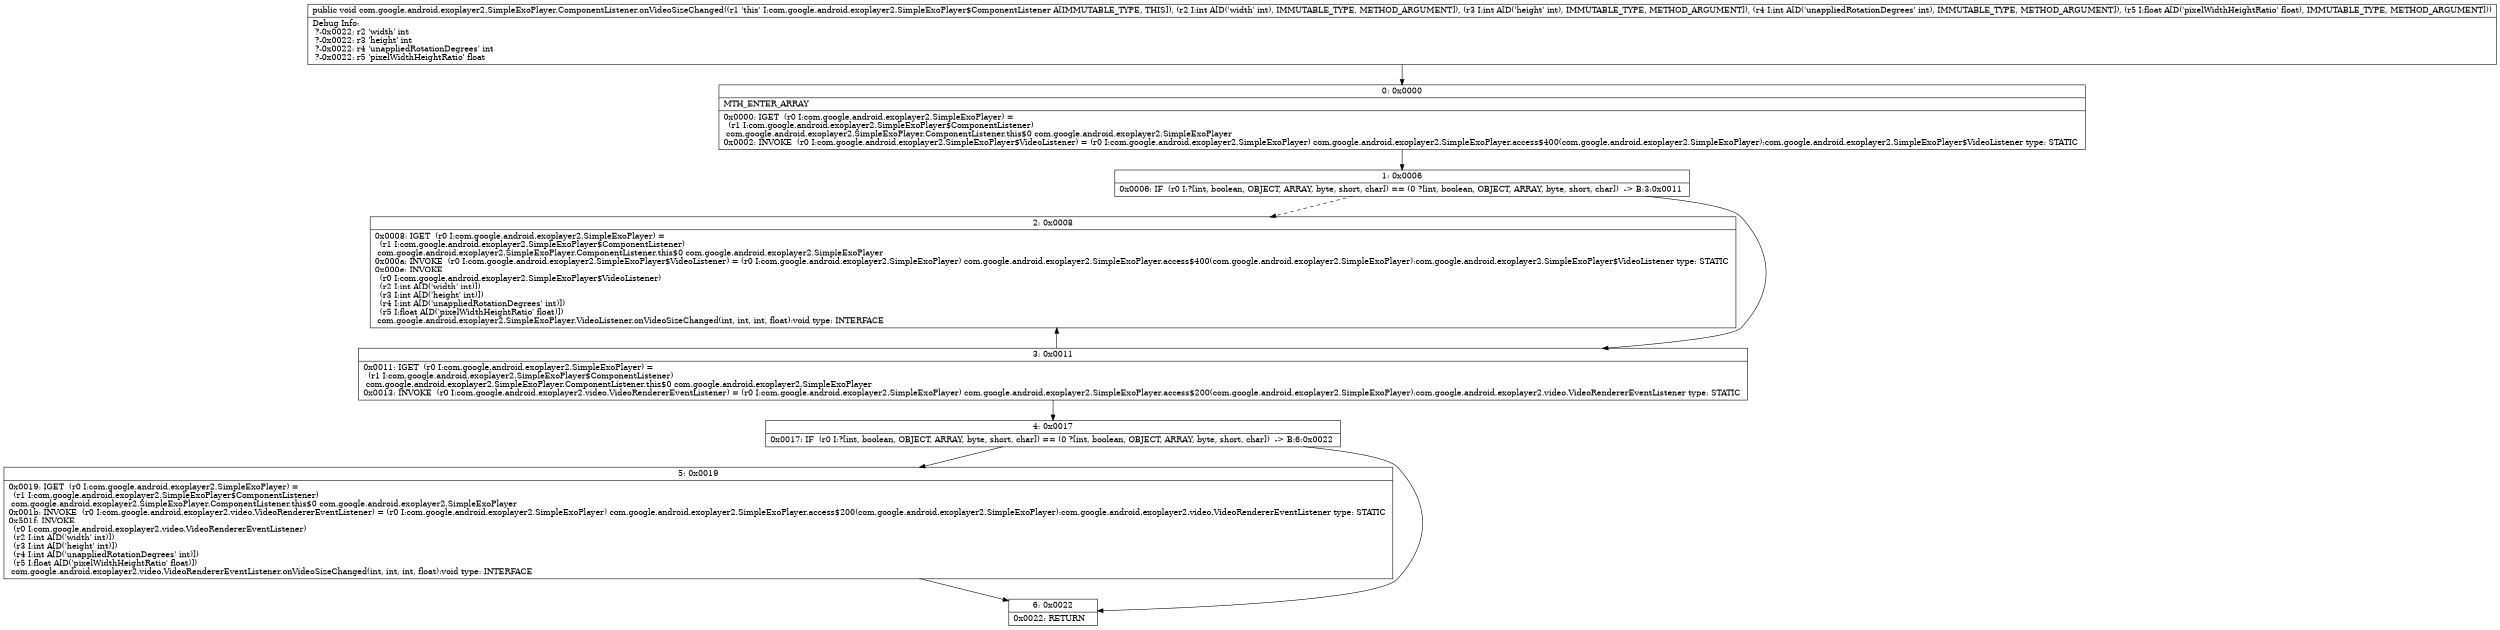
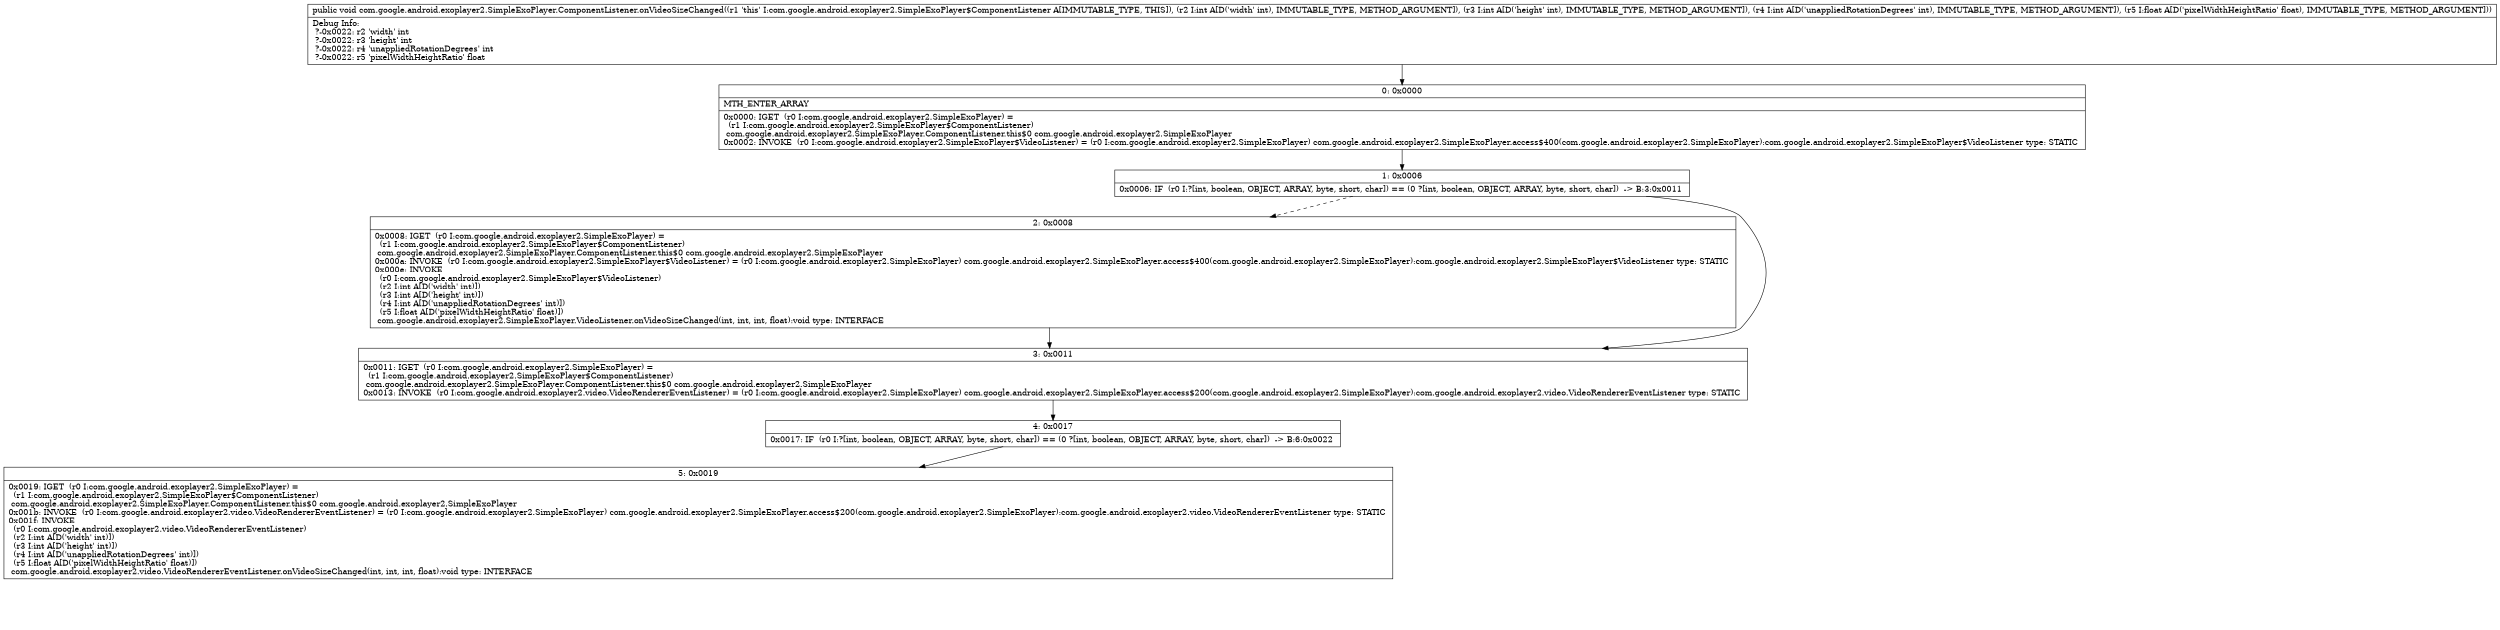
edge "3: 0x0011" -> "2: 0x0008": reversed
node "5: 0x0019": text "0x501f: INVOKE" -> "0x001f: INVOKE"
node "6: 0x0022": removed
